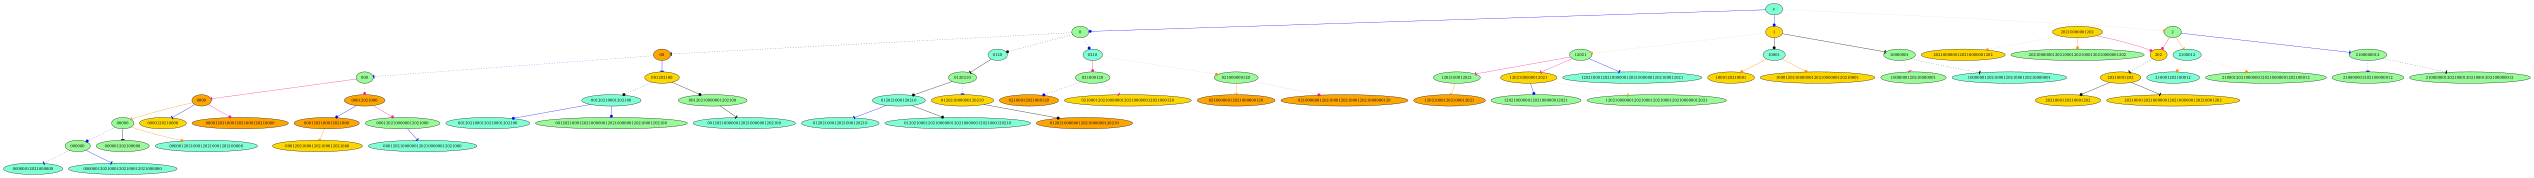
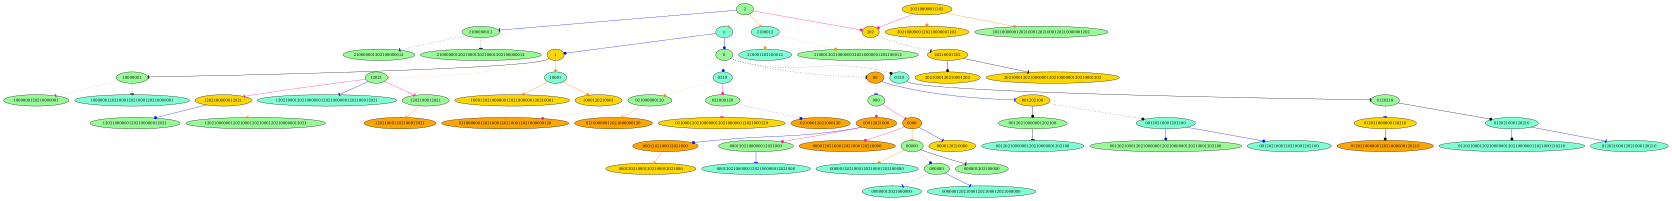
edge "e" -> "2": reversed
edge "1" -> "10001": color black -> darkorange
